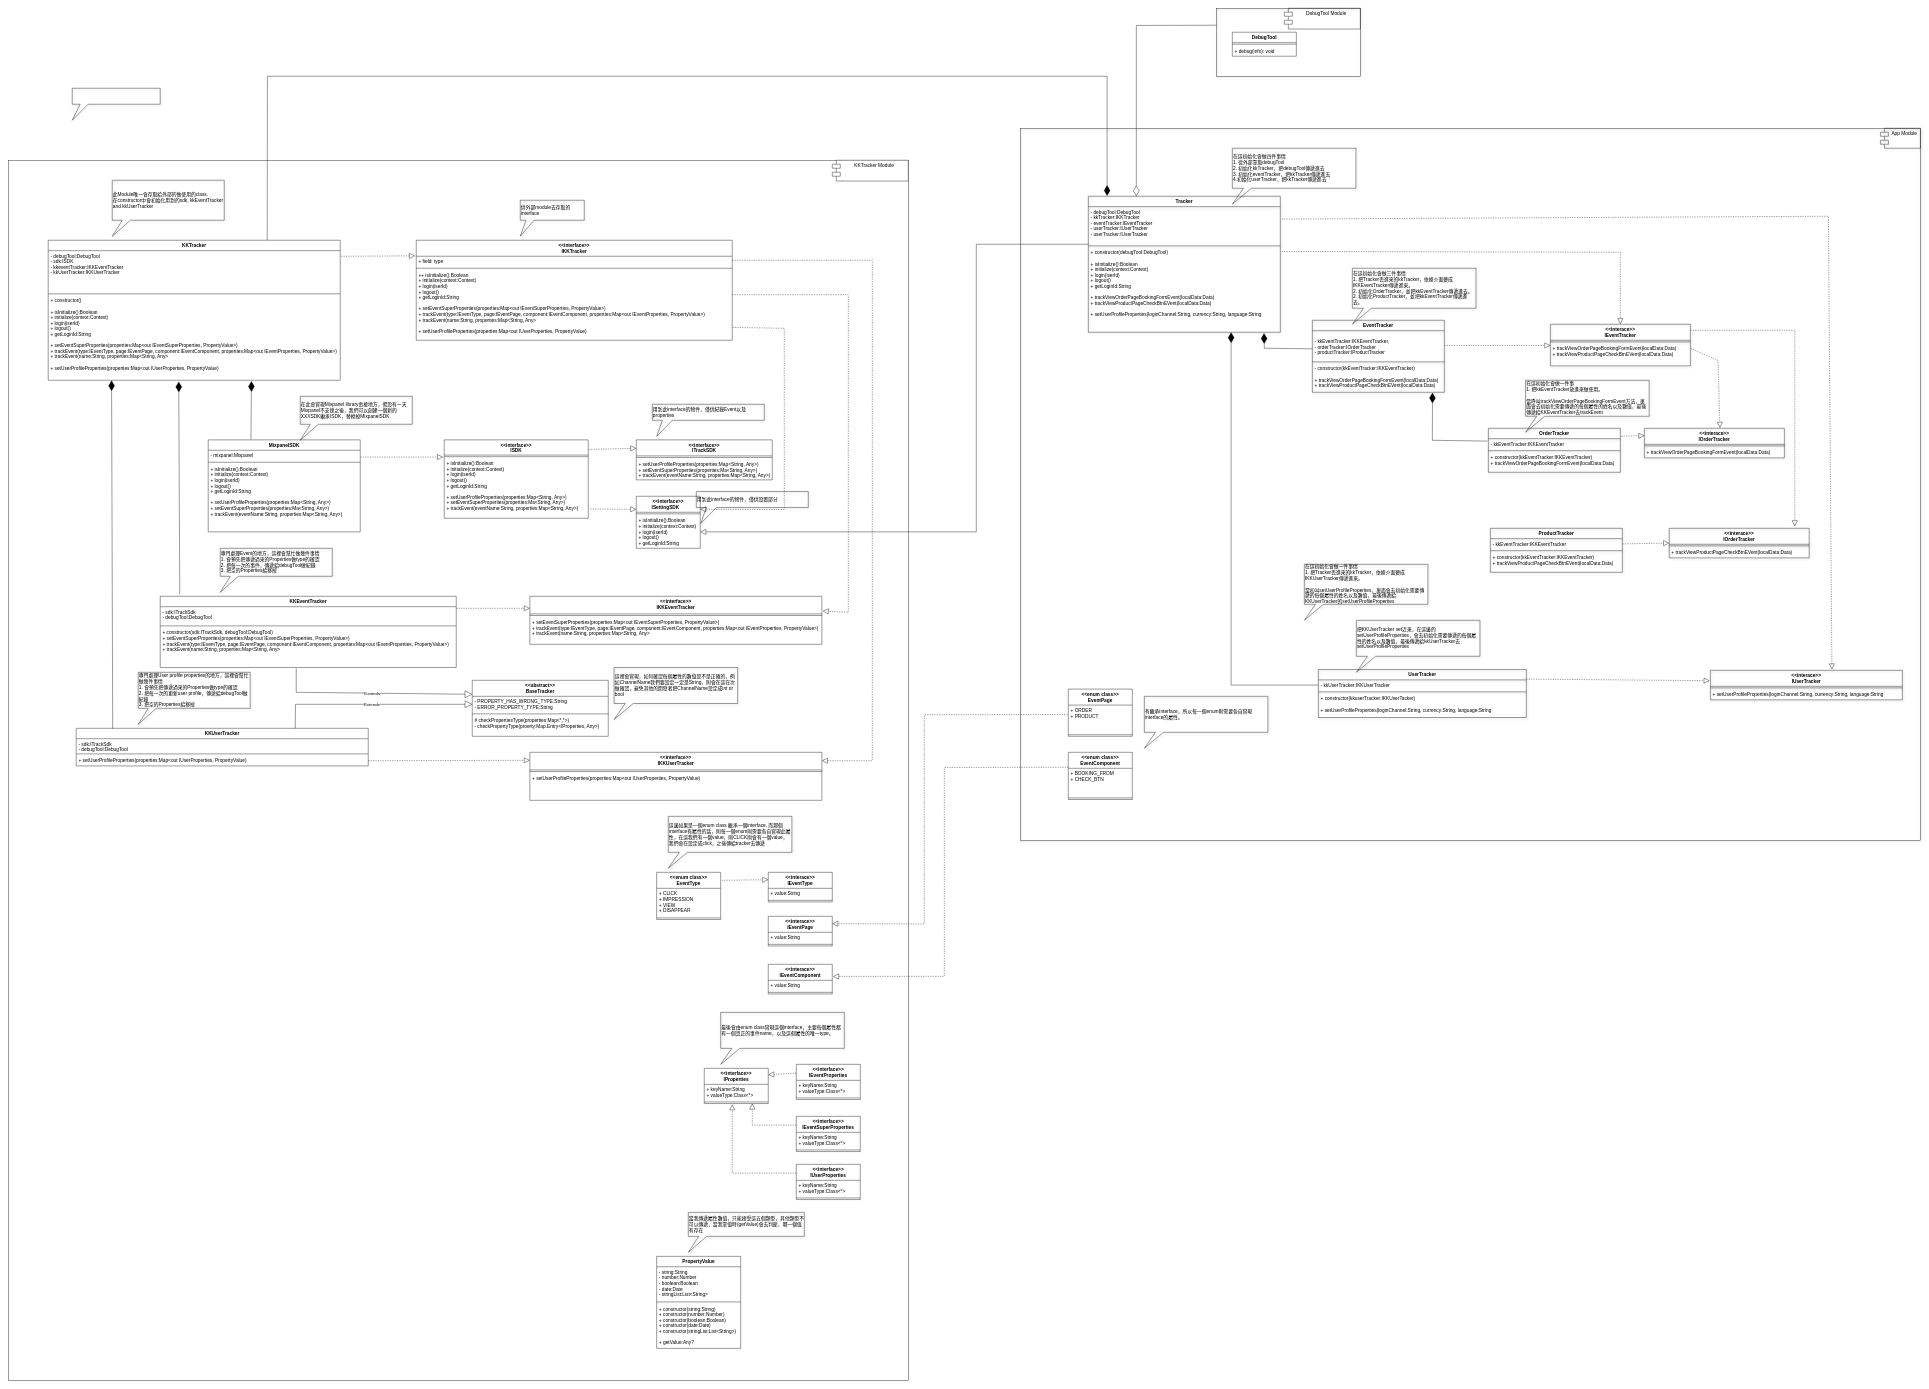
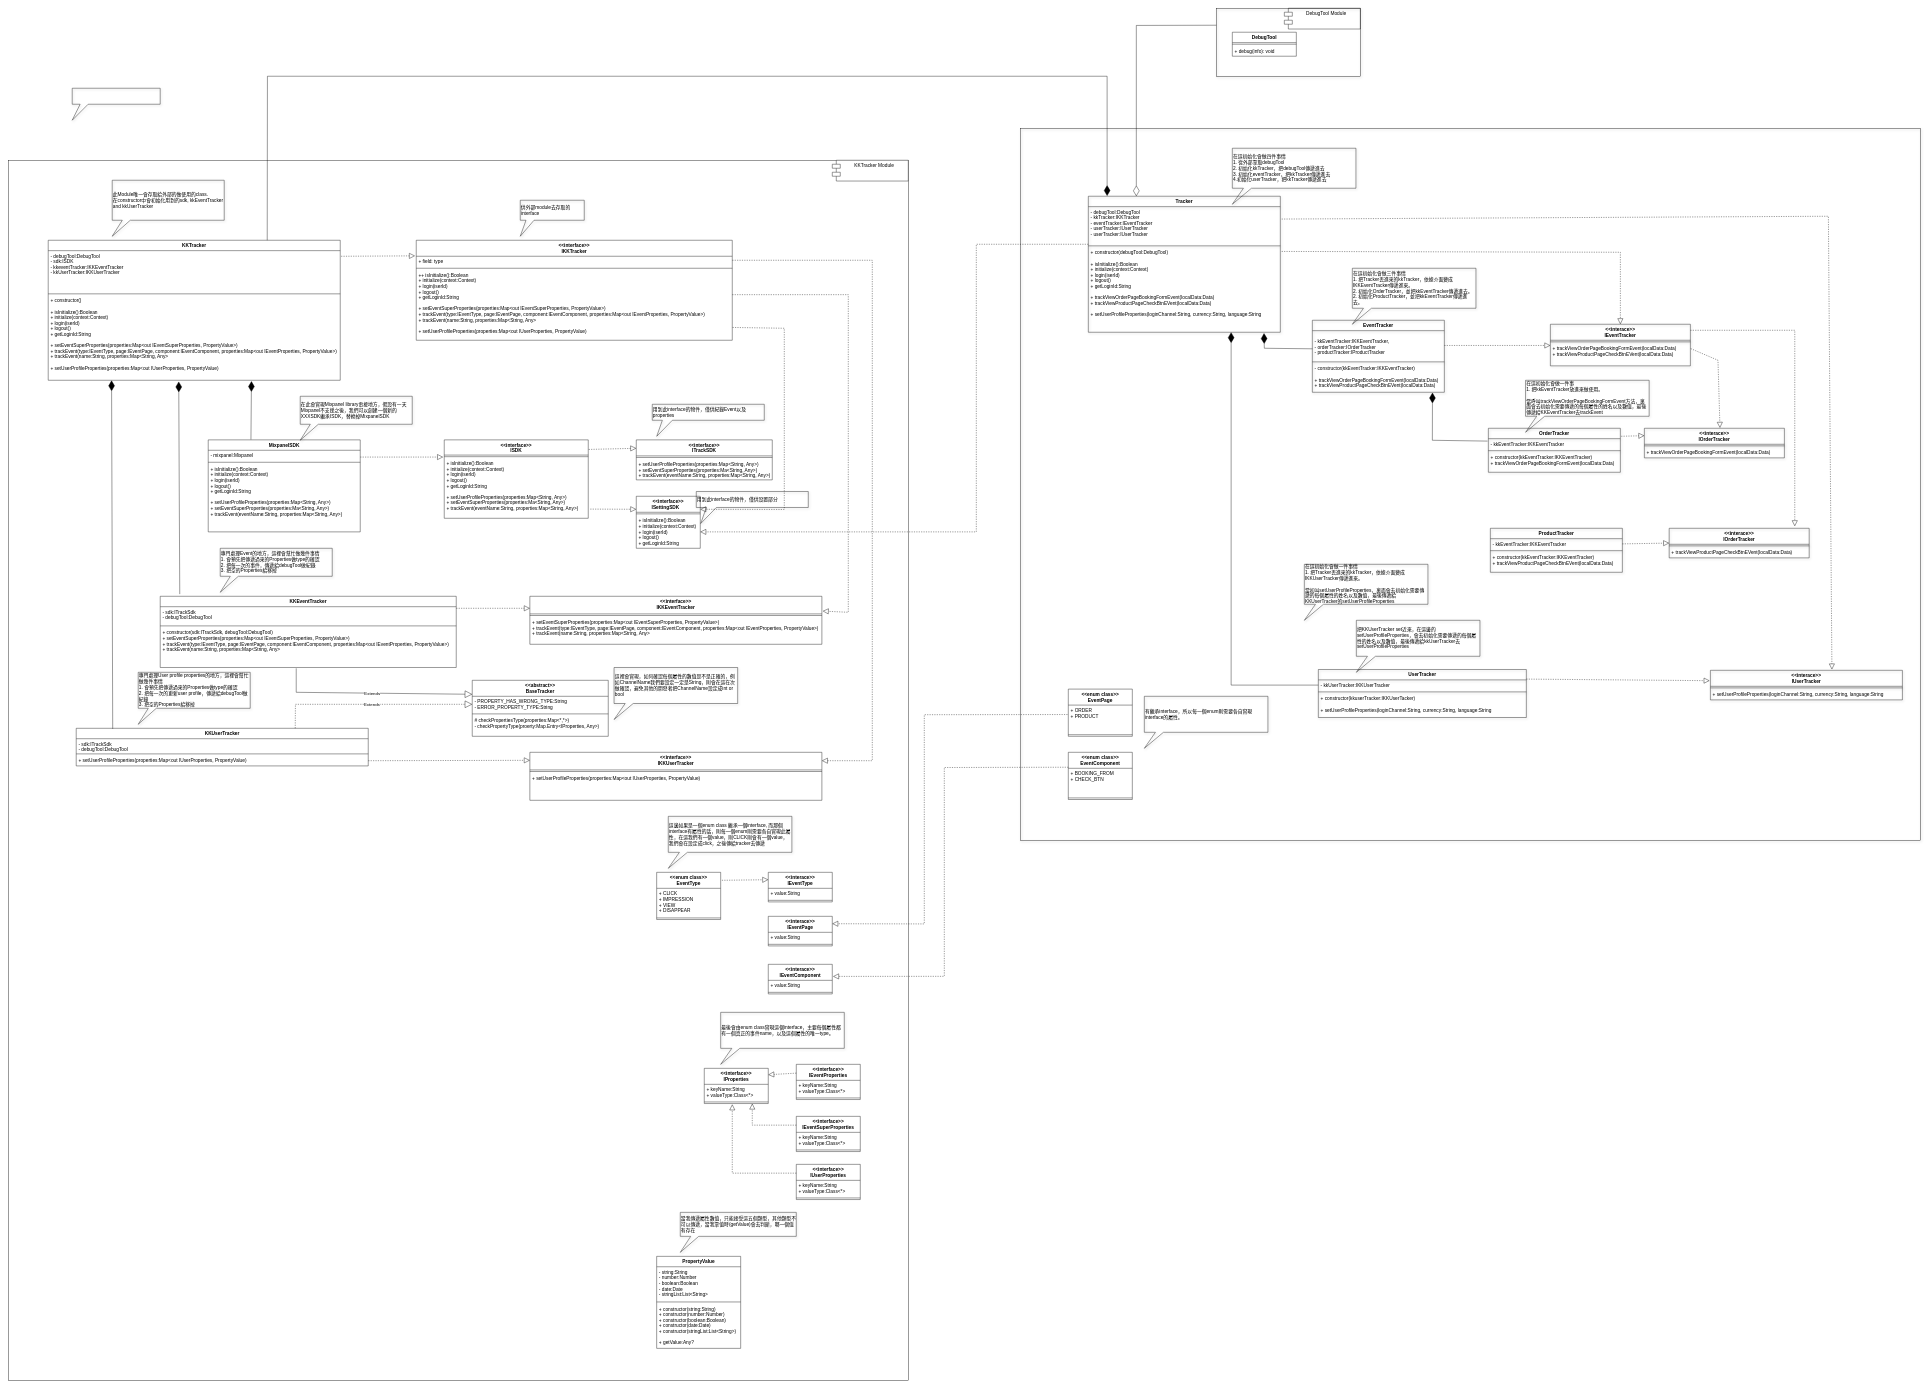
node "App Module": removed
edge "- debugTool:DebugTool - kkTracker:IKKTracker - eventTracker:IEventTracker - userTracker:IUserTracker - userTracker:IUserTracker" -> "+ isInitialize():Boolean + initialize(context:Context) + login(iserId) + logout() + getLoginId:String": style solid -> dashed
edge "KKUserTracker" -> "- PROPERTY_HAS_WRONG_TYPE:String - ERROR_PROPERTY_TYPE:String": style solid -> dashed
node "當我傳遞屬性數值，只能接受這五個類型，其他類型不可以傳遞，當我拿值時(getValue)會去判斷，哪一個值有存在": moved (746, 1232) -> (738, 1232)
